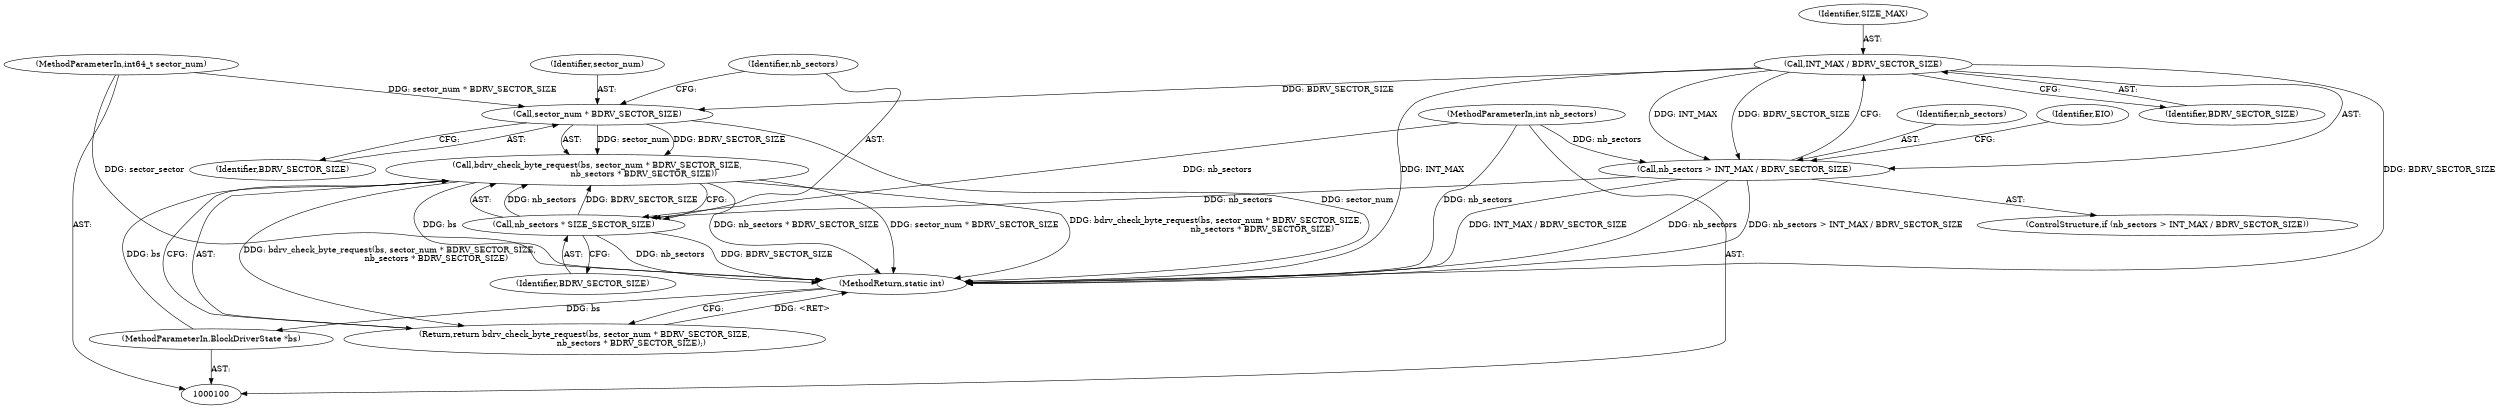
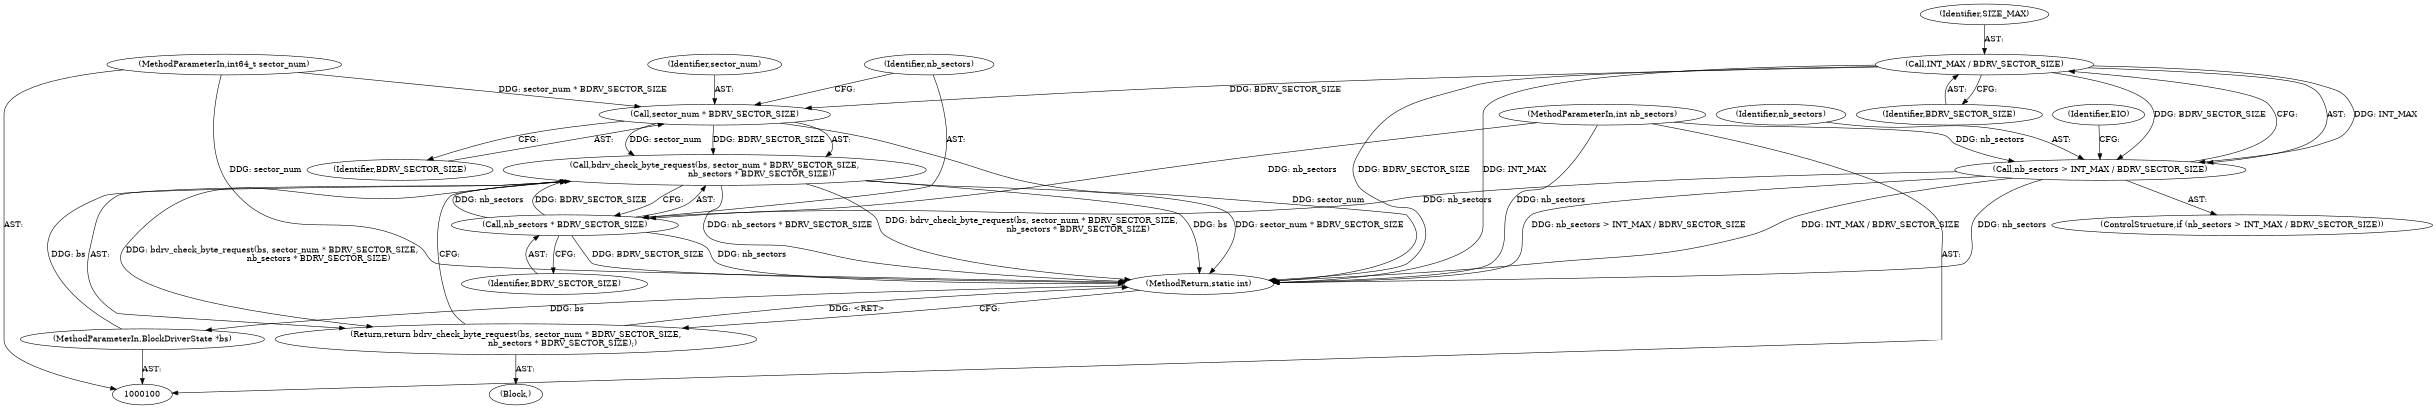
edge "(MethodParameterIn,int64_t sector_num)" -> "(MethodReturn,static int)": label "DDG: sector_sector" -> "DDG: sector_num"
node "(Call,nb_sectors * SIZE_SECTOR_SIZE)": label "(Call,nb_sectors * SIZE_SECTOR_SIZE)" -> "(Call,nb_sectors * BDRV_SECTOR_SIZE)"
node "(Block,)": added
